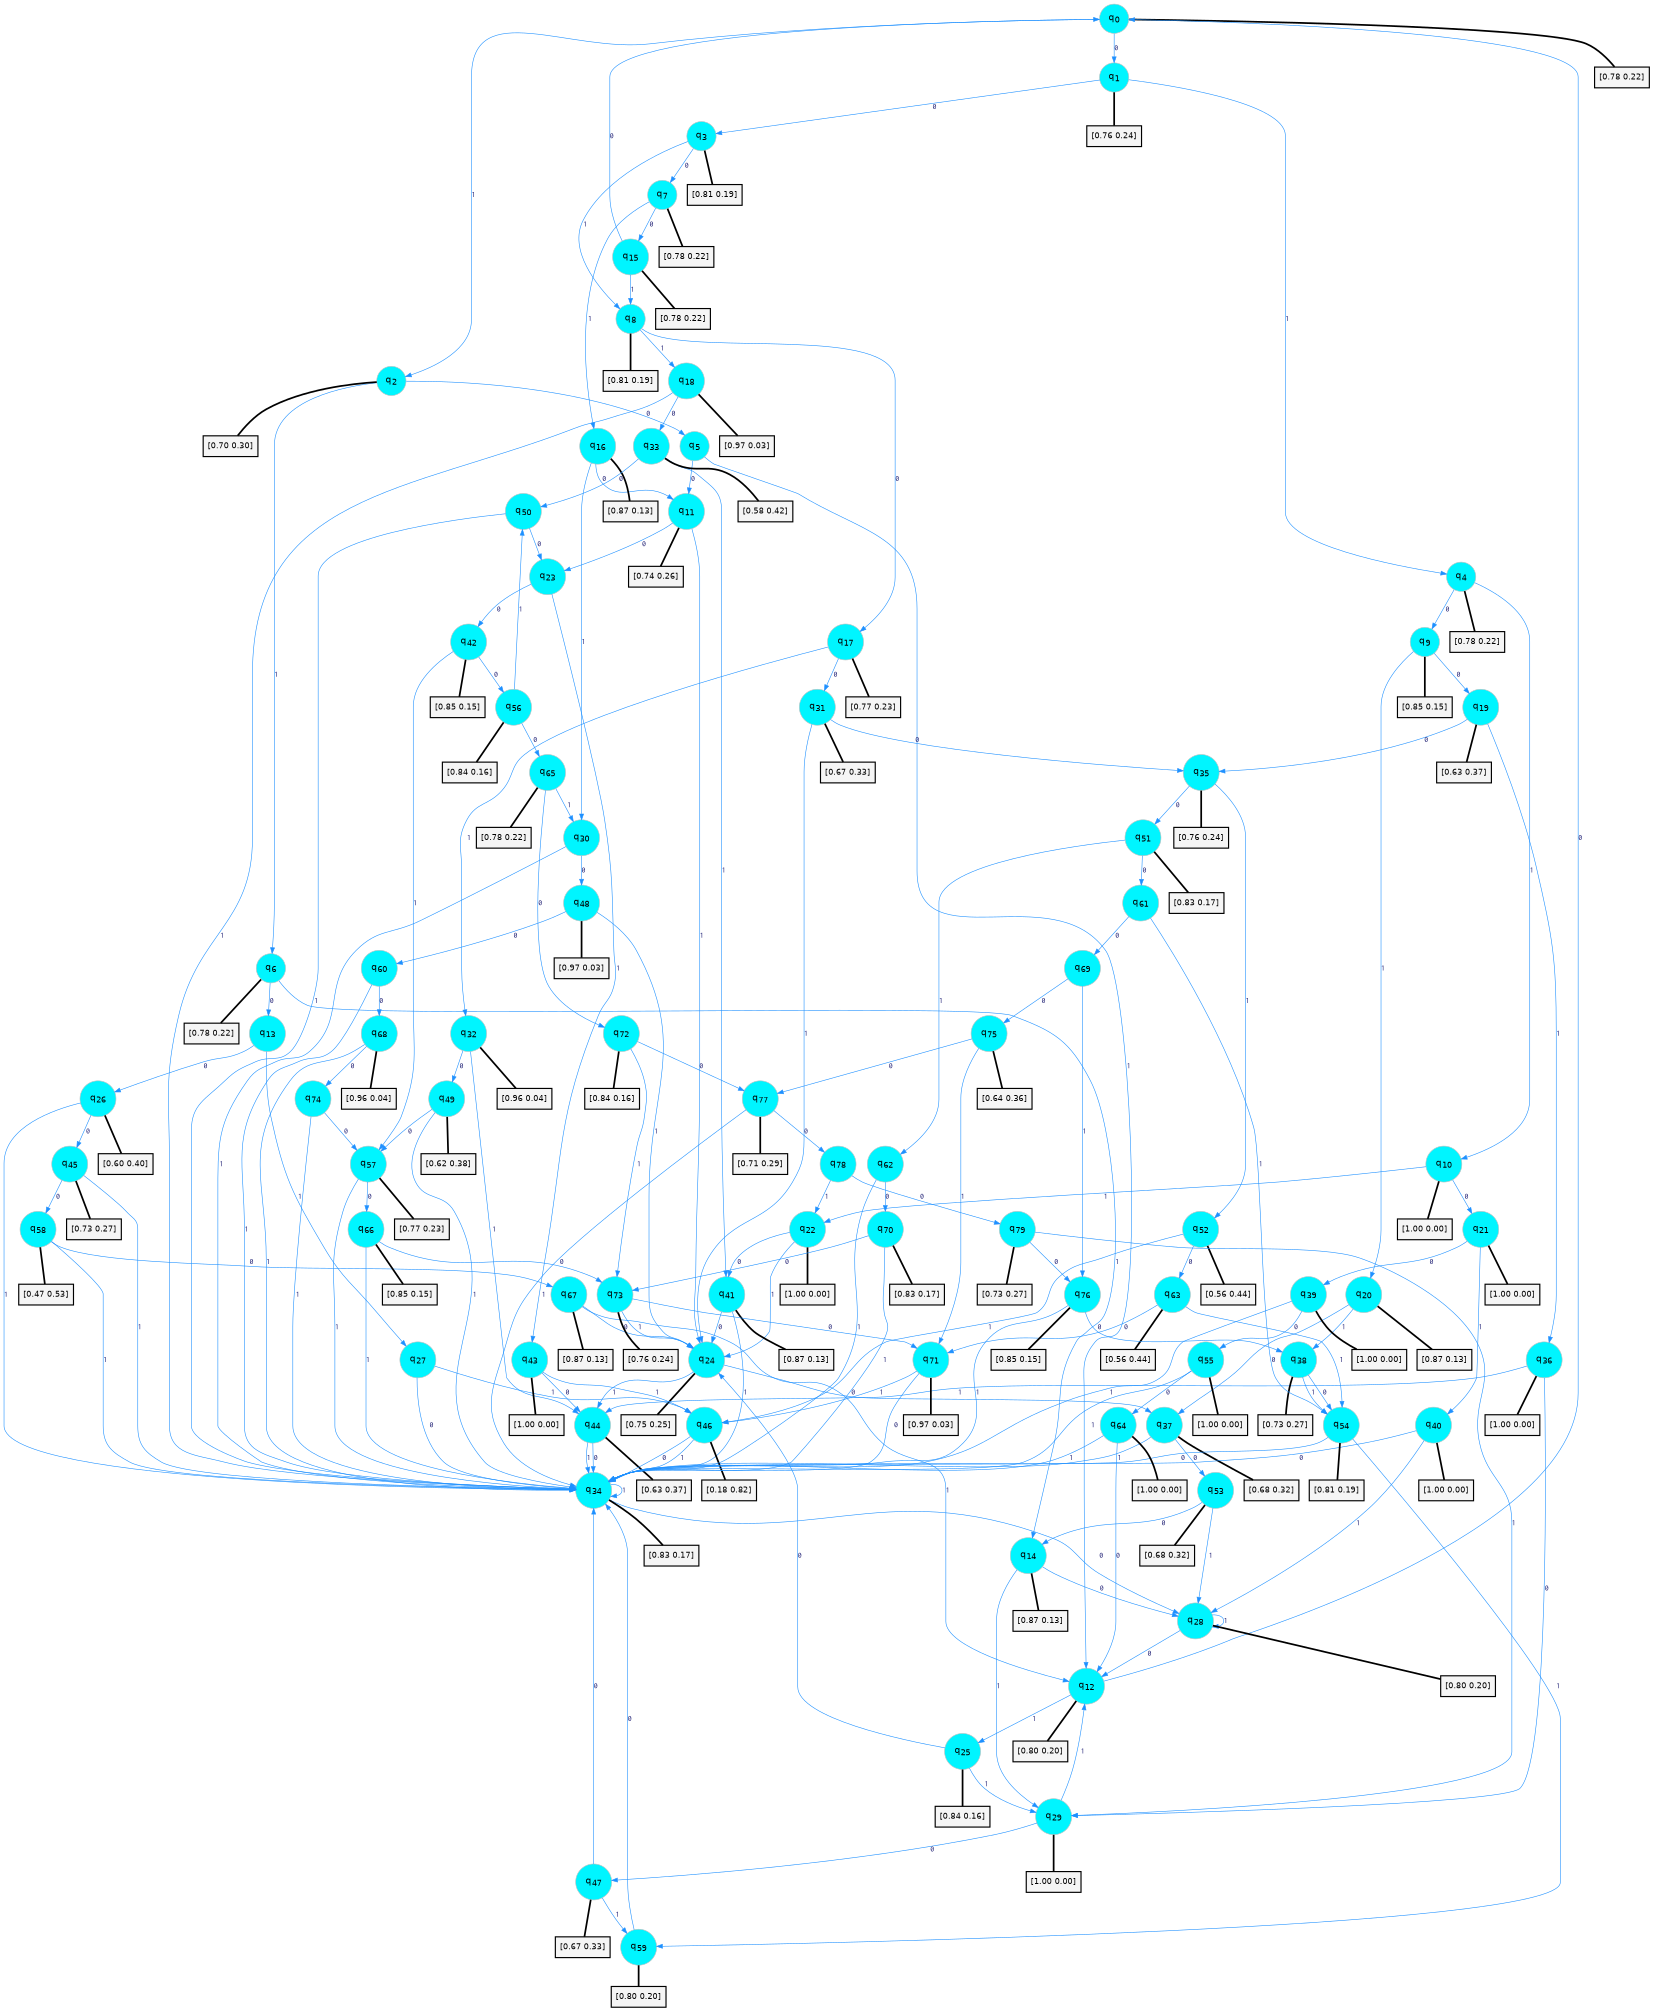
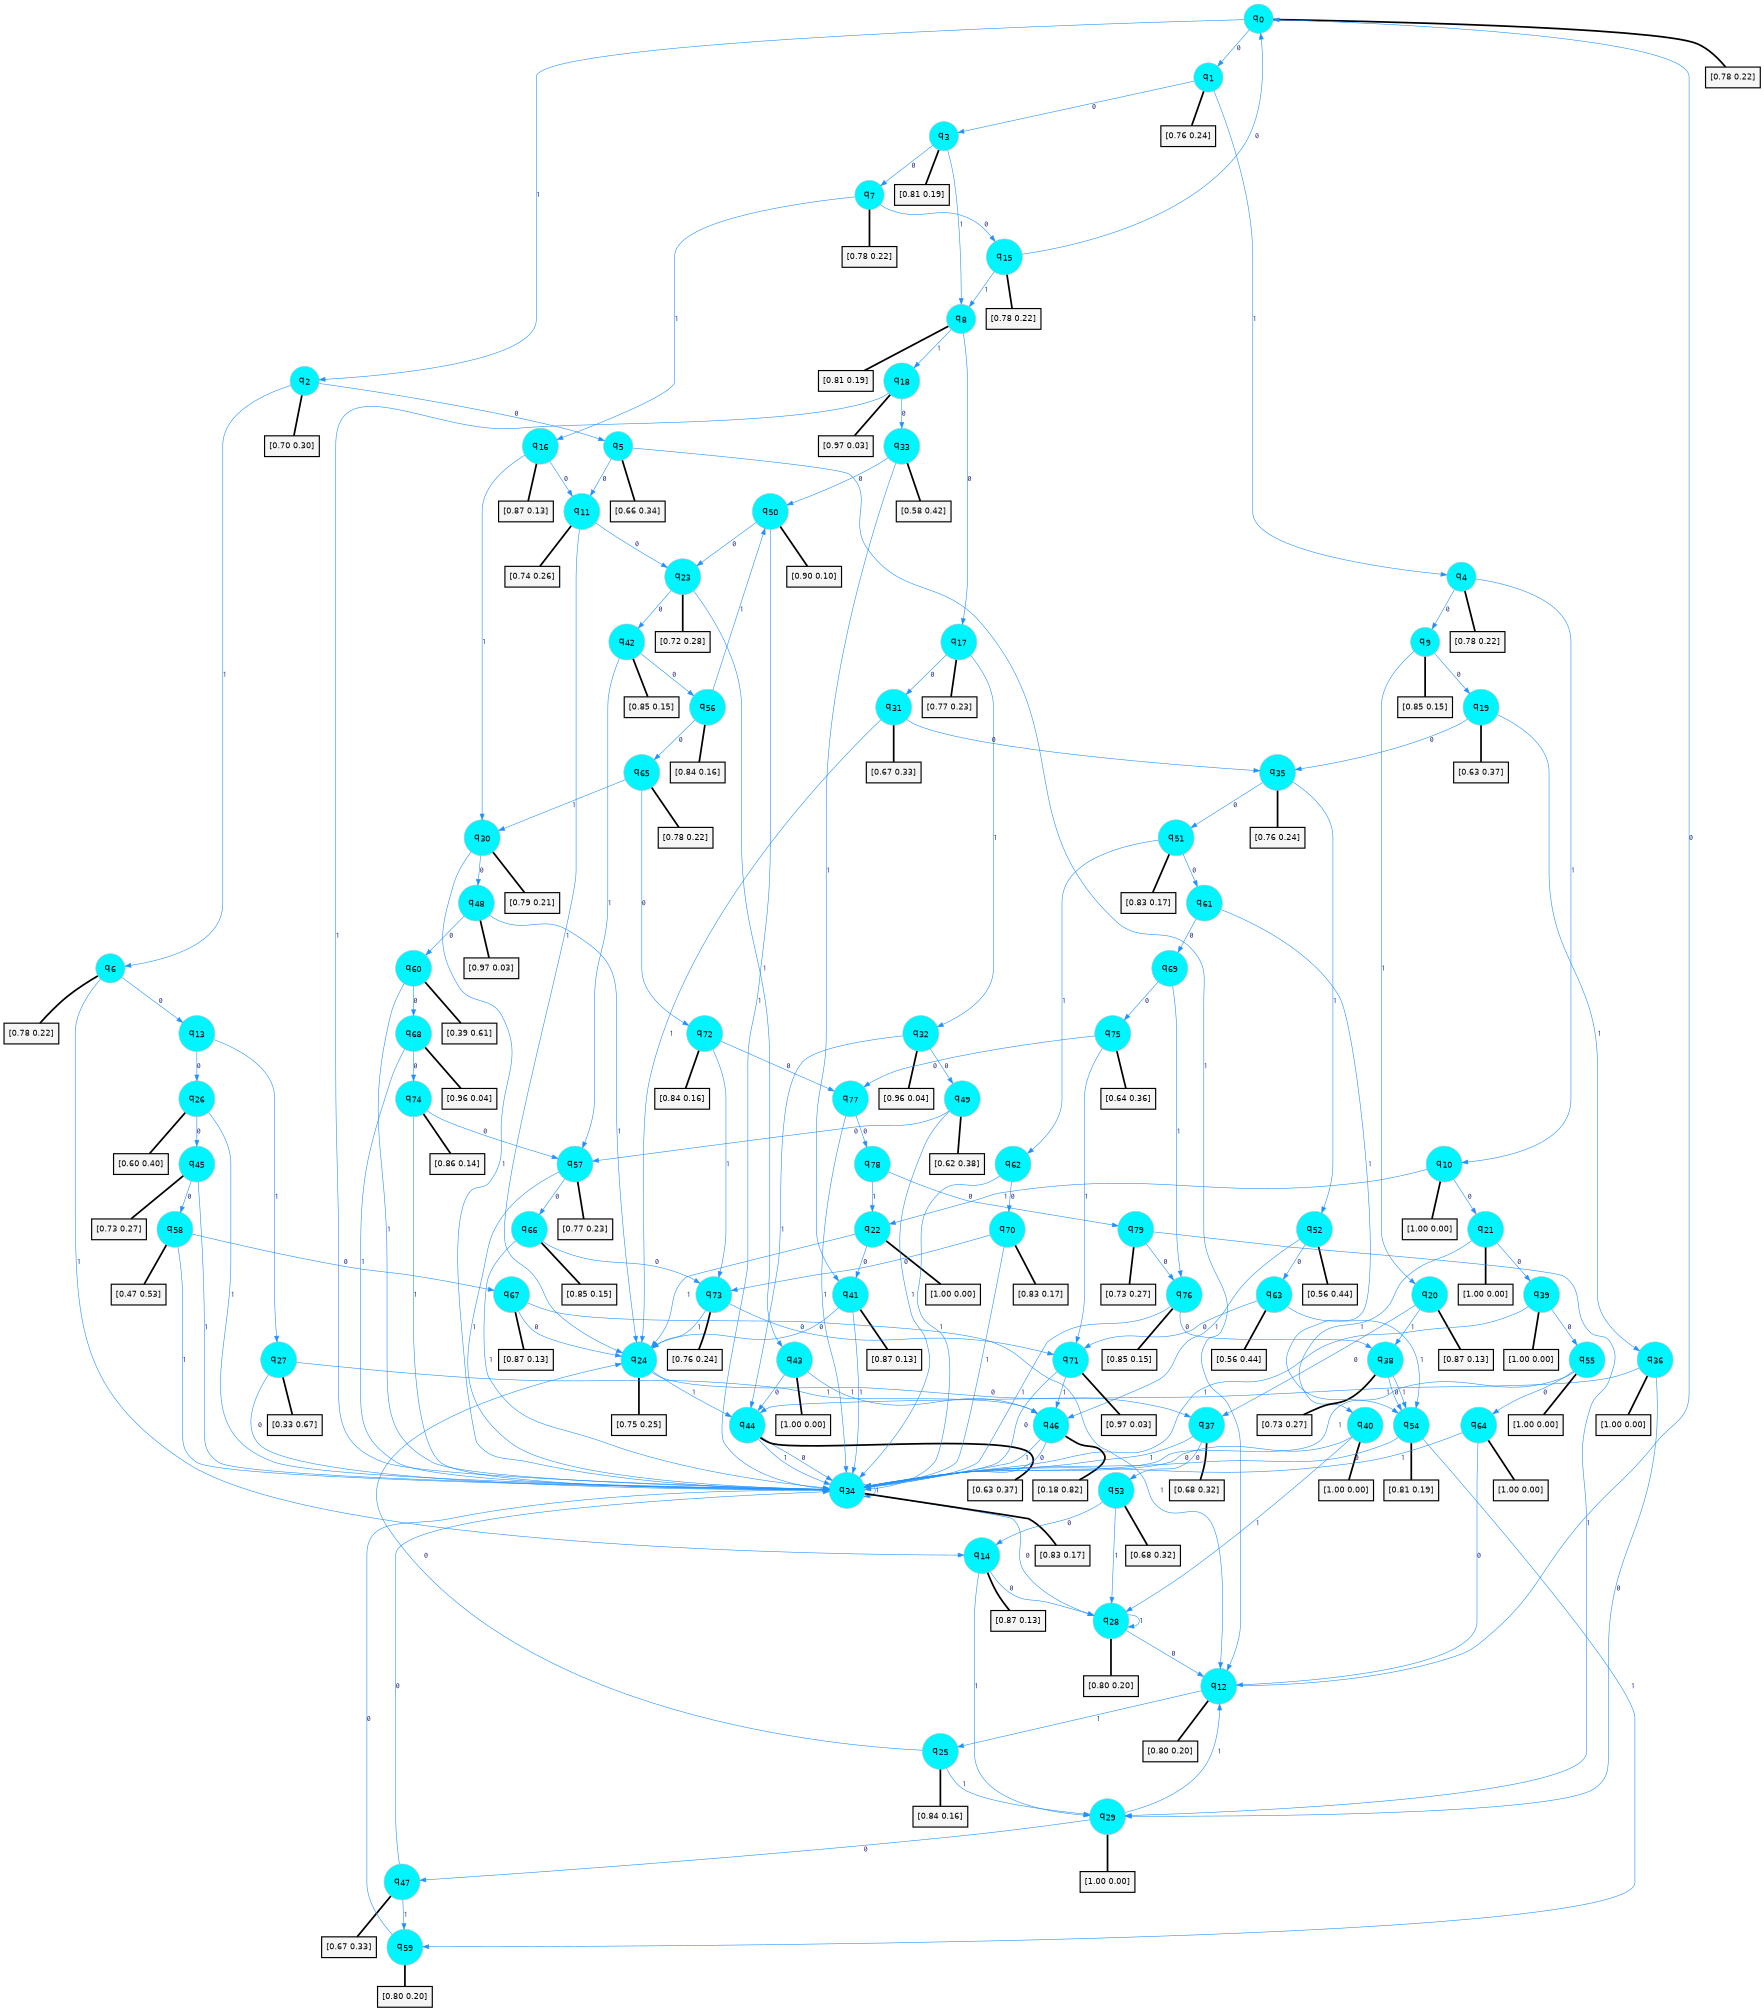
node "[0.66 0.34]": added
node "[0.90 0.10]": added
node "[0.72 0.28]": added
node "[0.79 0.21]": added
node "[0.39 0.61]": added
node "[0.86 0.14]": added
node "[0.71 0.29]": removed
node "[0.33 0.67]": added
